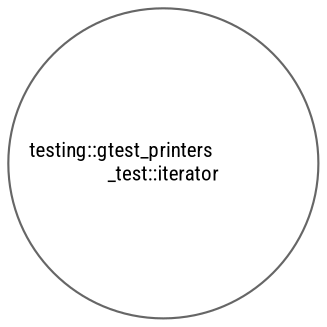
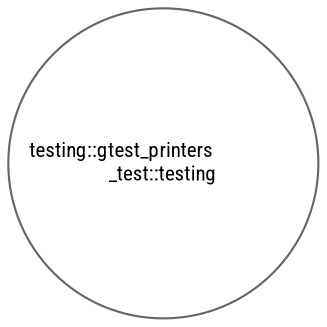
node "testing::gtest_printers _test::iterator": label "testing::gtest_printers _test::iterator" -> "testing::gtest_printers _test::testing"
